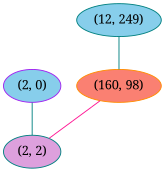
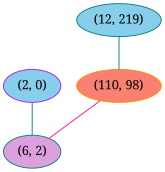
node "(12, 249)": label "(12, 249)" -> "(12, 219)"
node "(160, 98)": label "(160, 98)" -> "(110, 98)"
node "(2, 2)": label "(2, 2)" -> "(6, 2)"
